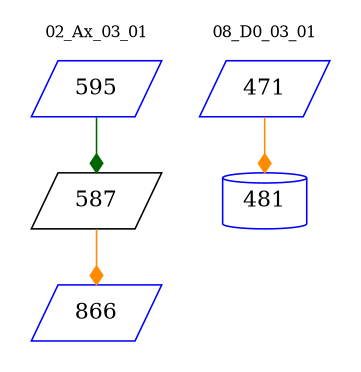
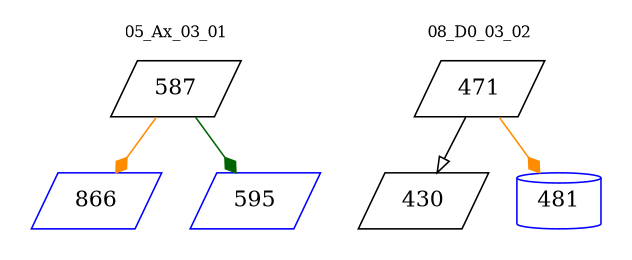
cluster "02_Ax_03_01": label "02_Ax_03_01" -> "05_Ax_03_01"
cluster "08_D0_03_01": label "08_D0_03_01" -> "08_D0_03_02"
node "471": color blue -> black
edge "595" -> "587": reversed
node "430": added
